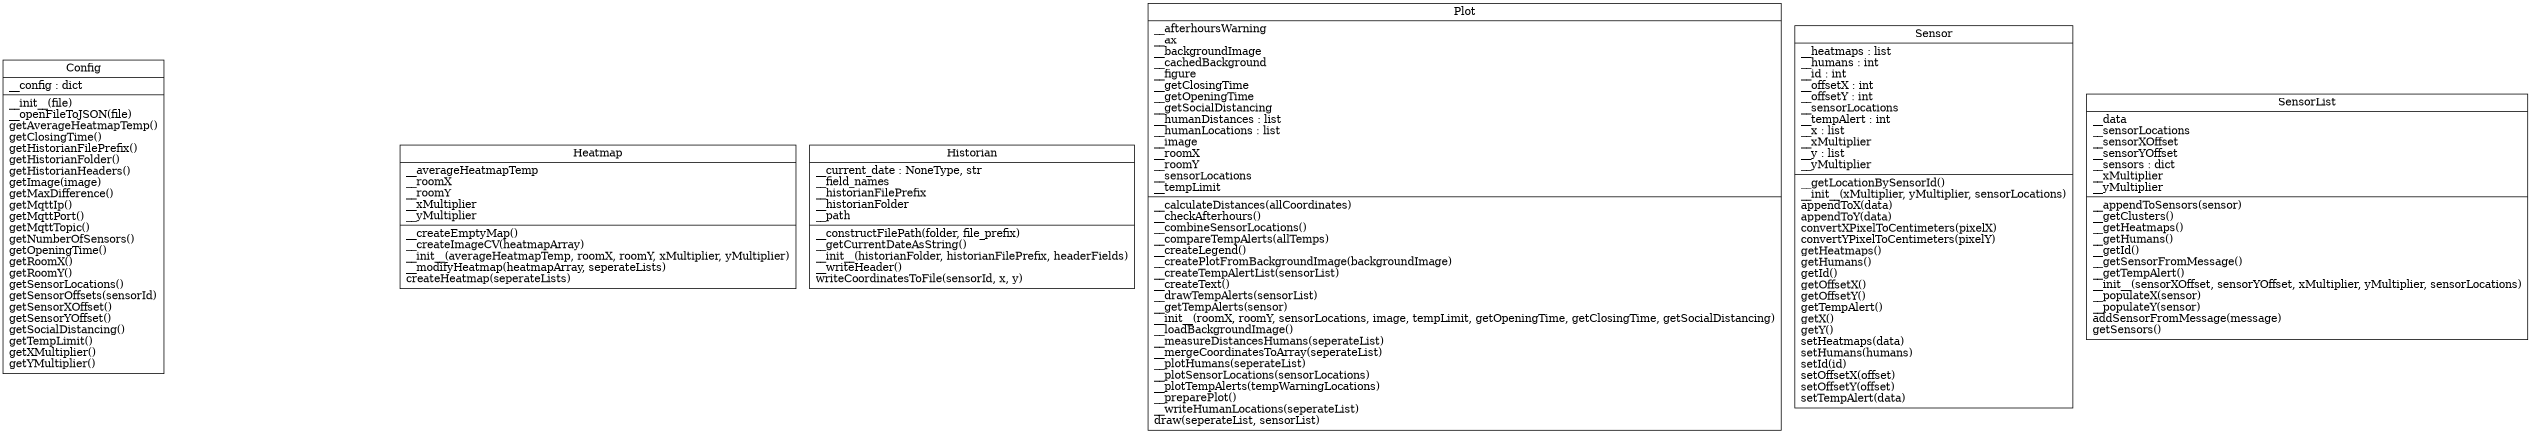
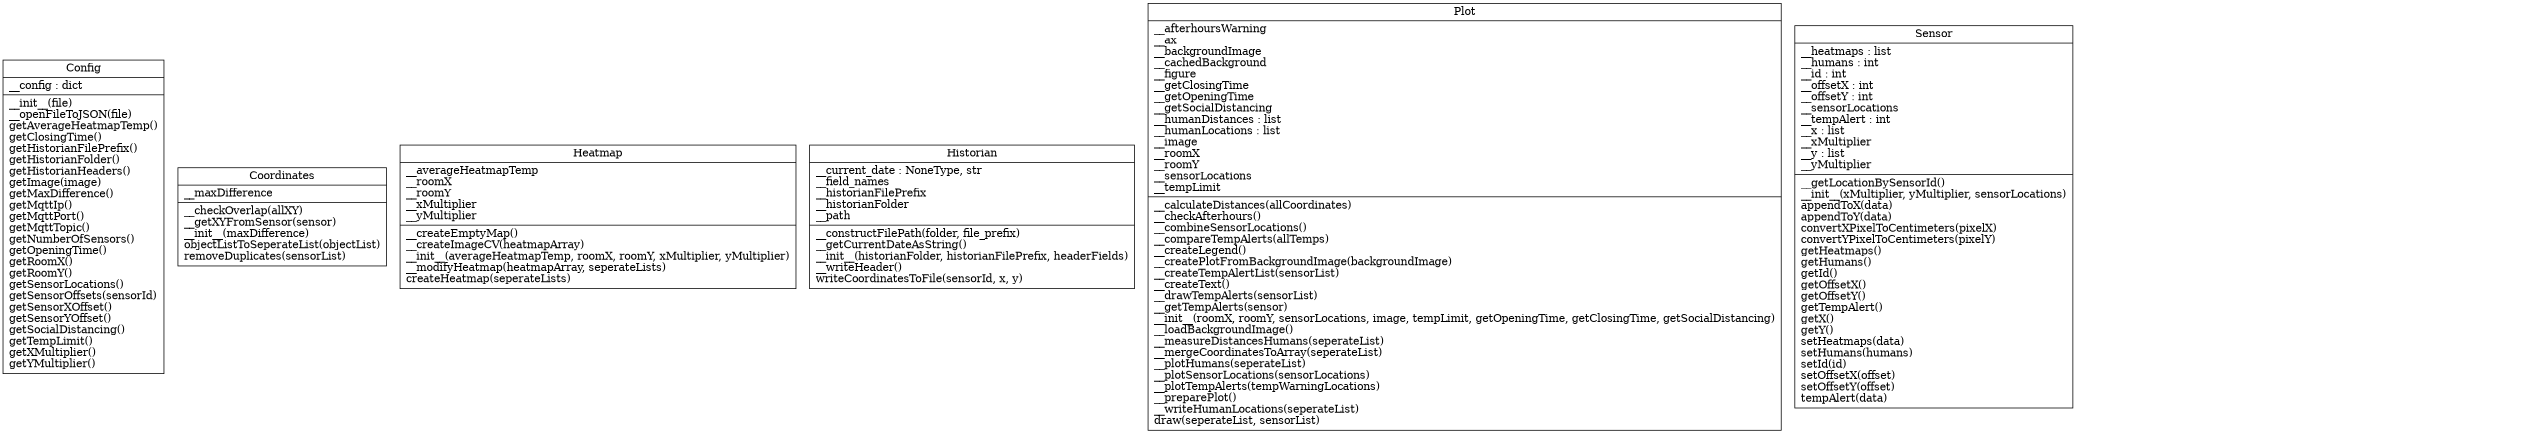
node "Coordinates": added
node "SensorList": removed
node "Sensor": text "setTempAlert(data)" -> "tempAlert(data)"
